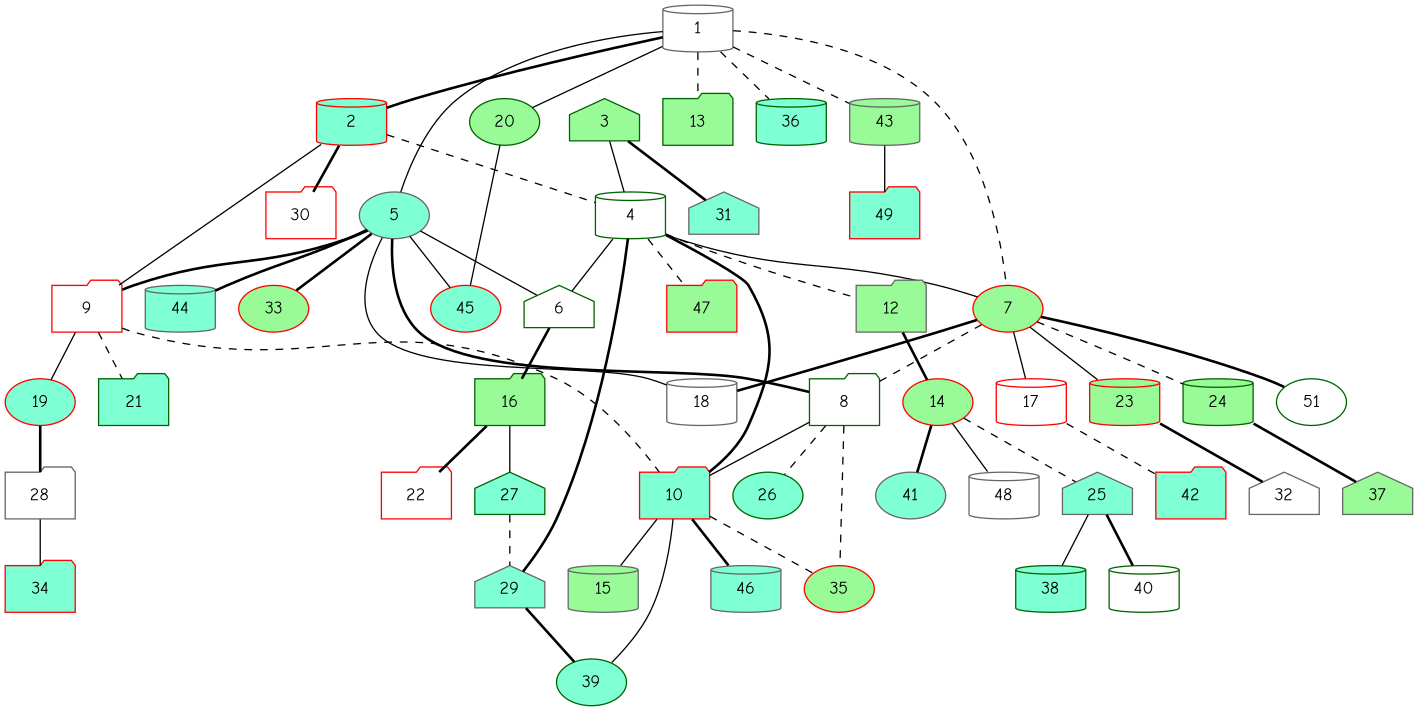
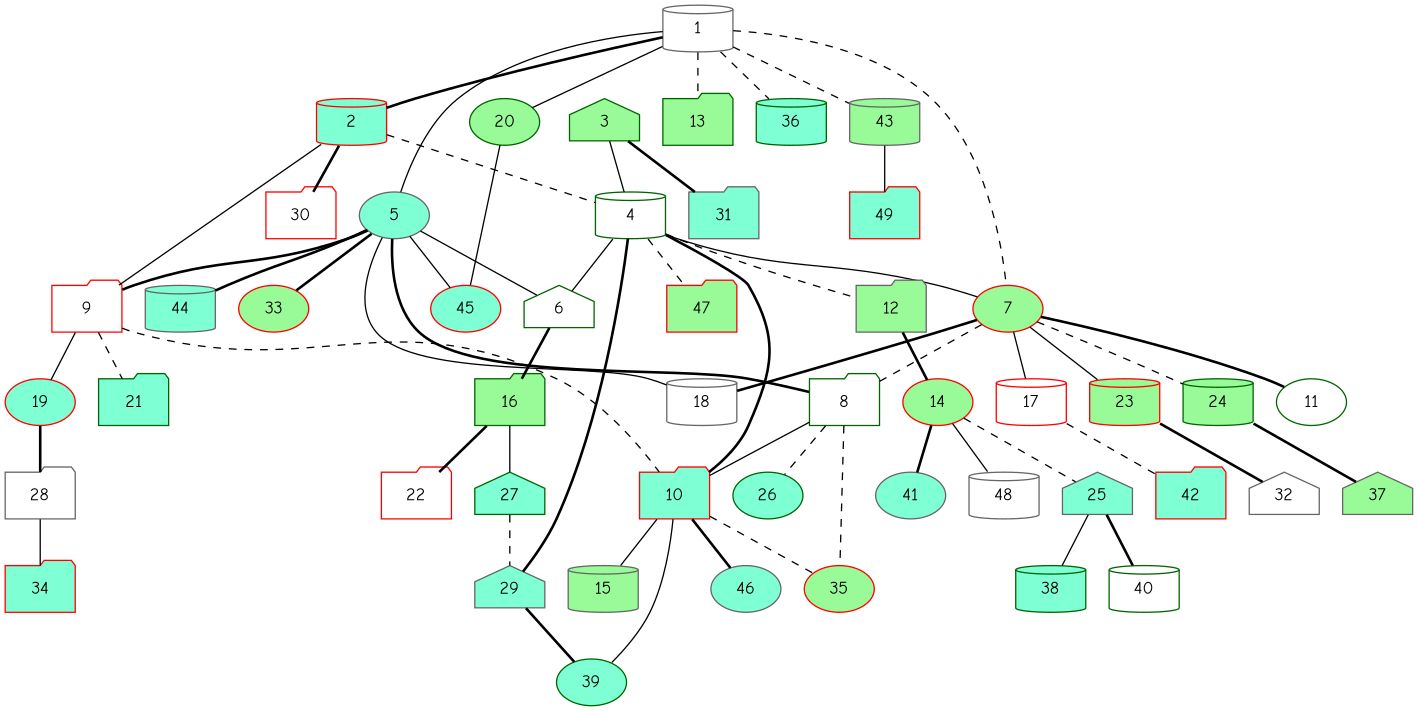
node "31": shape house -> folder
node "51": label "51" -> "11"
node "46": shape cylinder -> ellipse
